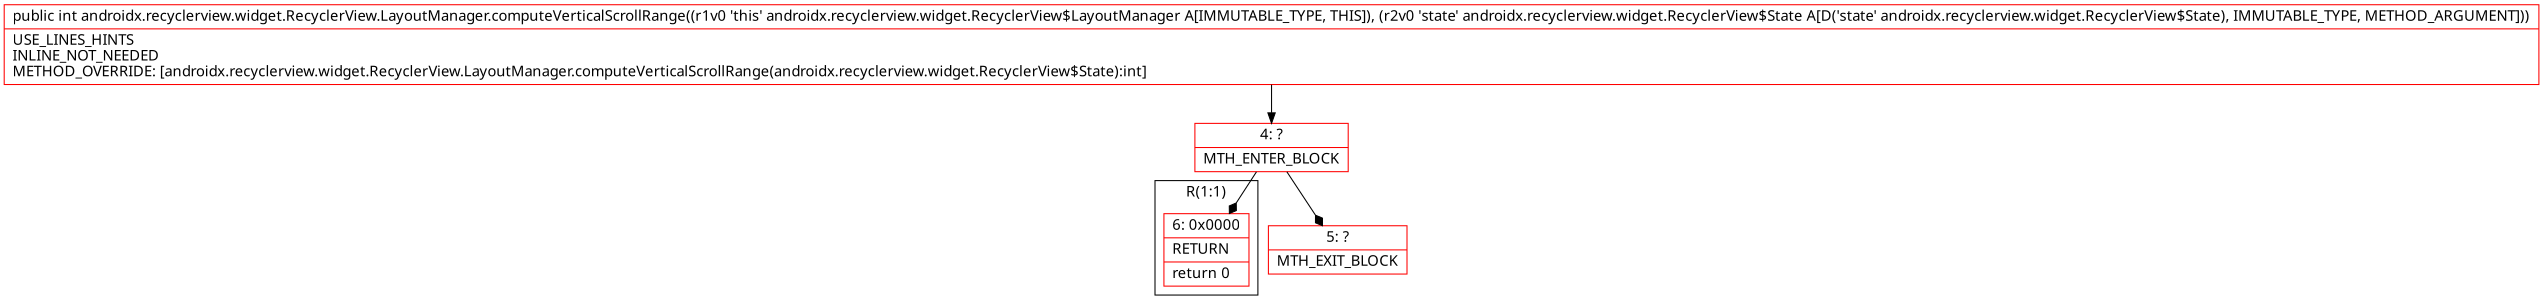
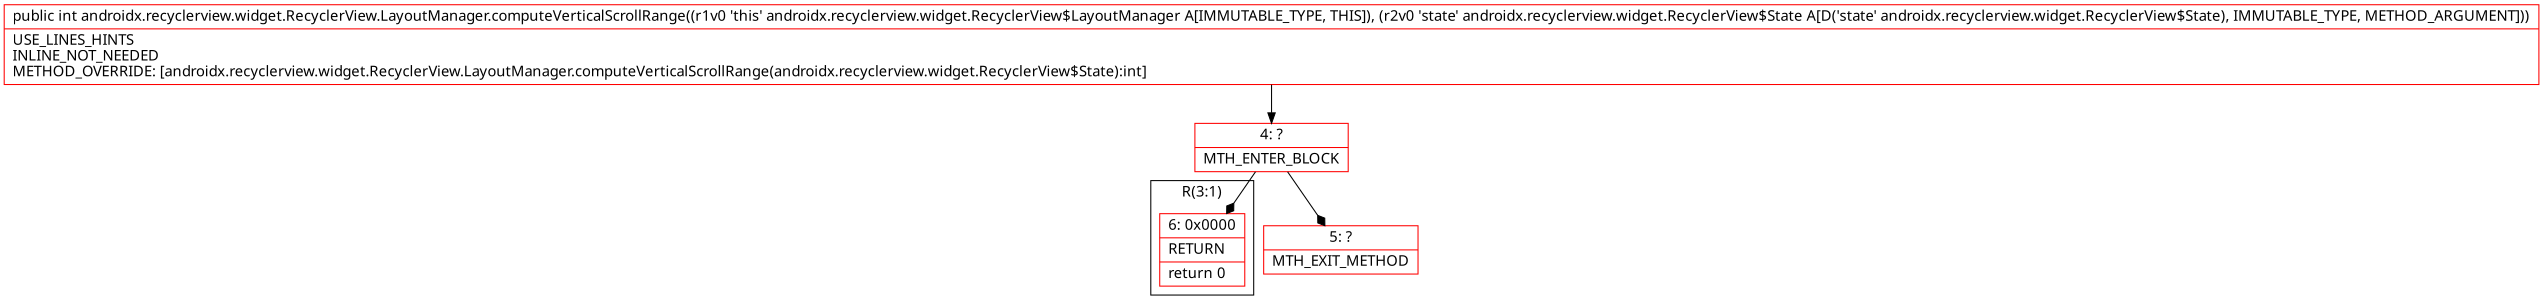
cluster "R(1:1)": label "R(1:1)" -> "R(3:1)"
node "5: ?": text "MTH_EXIT_BLOCK" -> "MTH_EXIT_METHOD"
